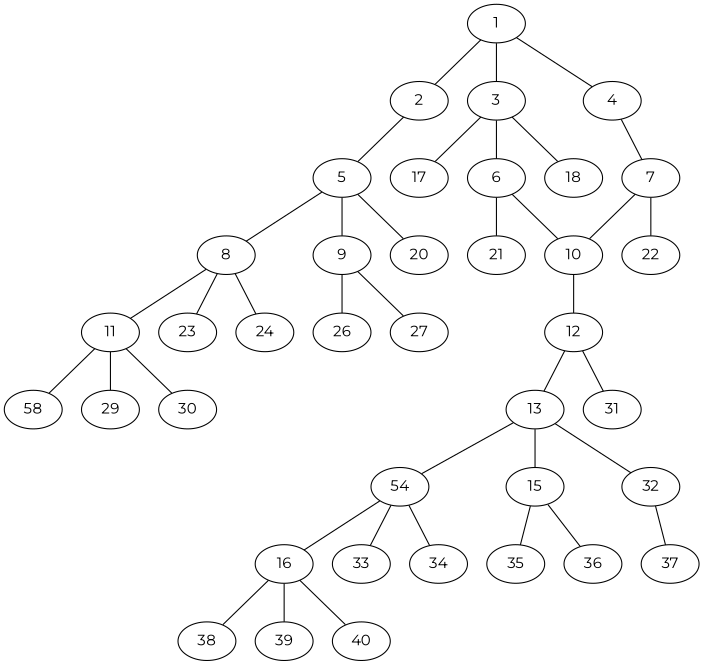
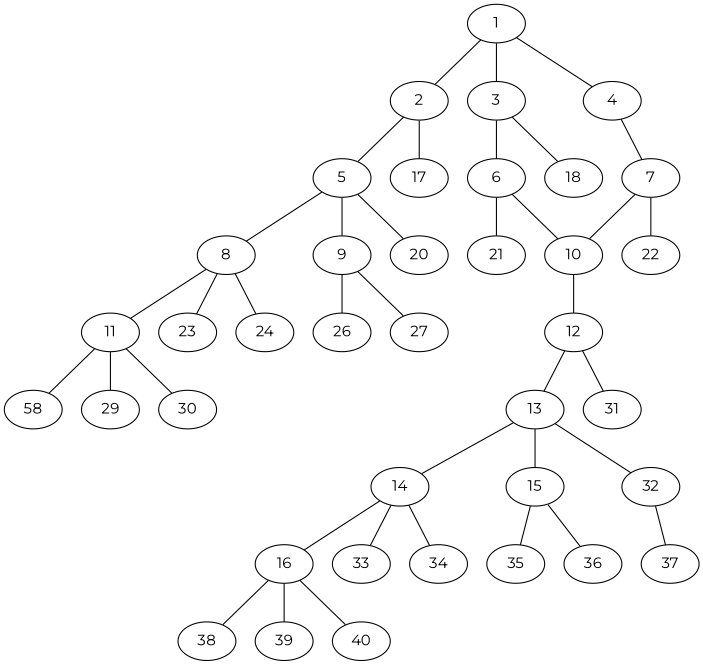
edge "3" -- "17": now "2" -- "17"
node "54": label "54" -> "14"
